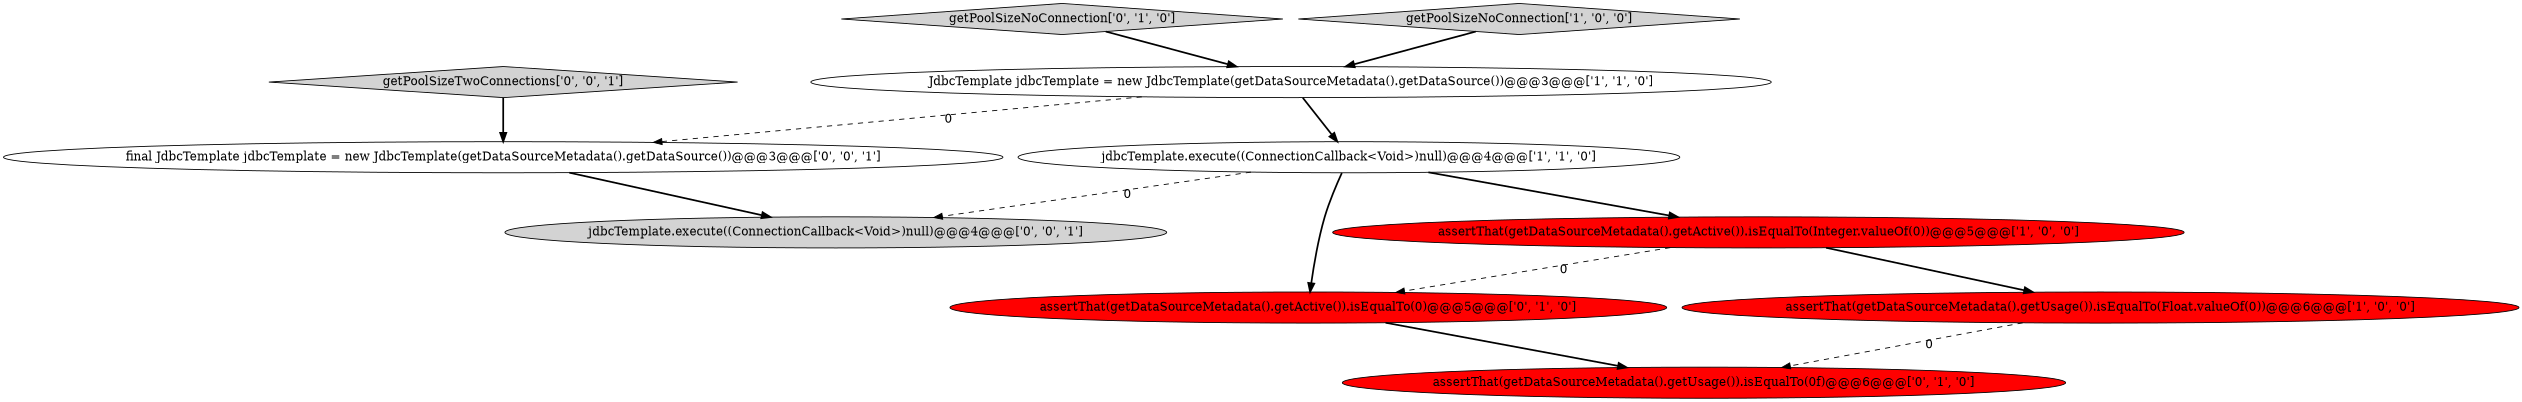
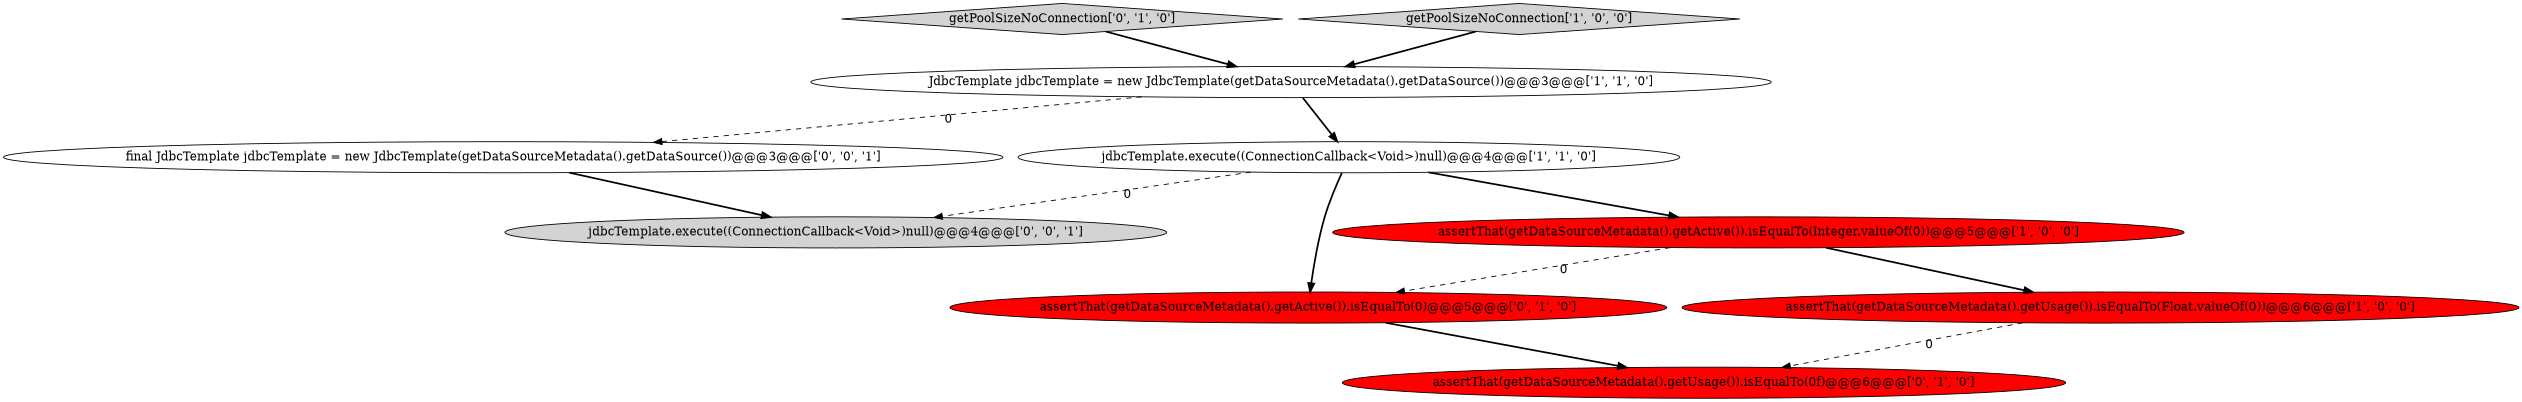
node "getPoolSizeTwoConnections['0', '0', '1']": removed
